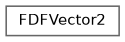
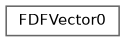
node "FDFVector2": label "FDFVector2" -> "FDFVector0"
